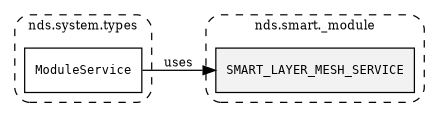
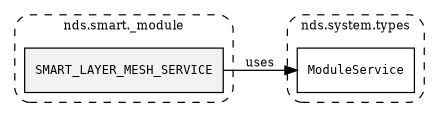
edge "ModuleService" -> "SMART_LAYER_MESH_SERVICE": reversed
